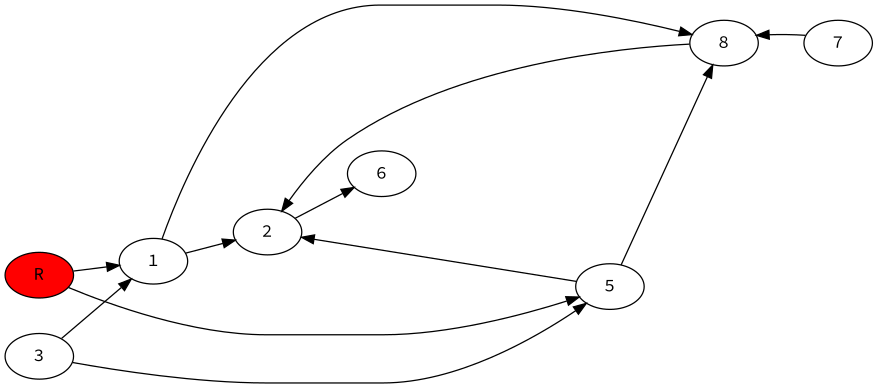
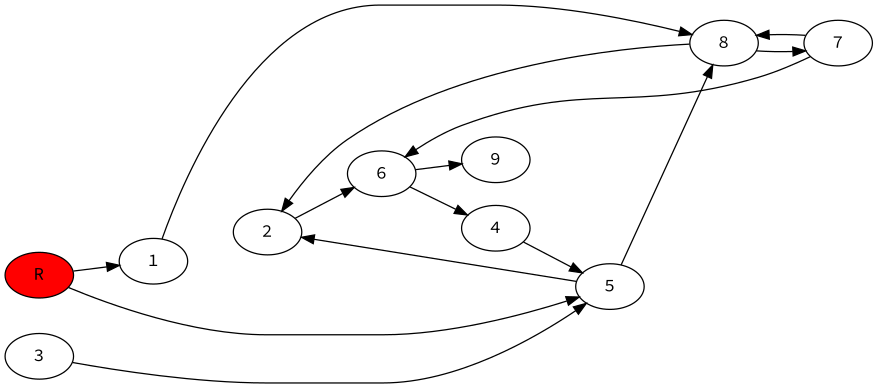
edge "8" -> "7": added
edge "7" -> "6": added
node "9": added
node "4": added
edge "1" -> "2": removed
edge "3" -> "1": removed
